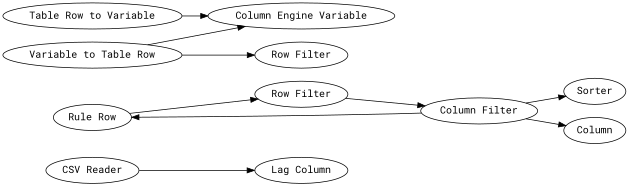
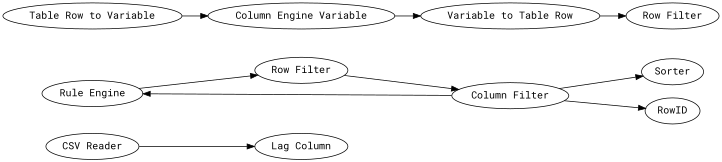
edge "Variable to Table Row" -> "Column Engine Variable": reversed
node "Rule Row": label "Rule Row" -> "Rule Engine"
node "Column": label "Column" -> "RowID"
